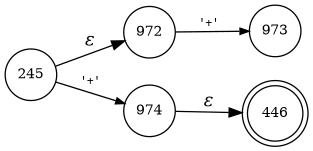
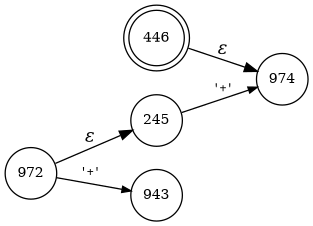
node "973": label "973" -> "943"
edge "245" -> "972": reversed
edge "974" -> "446": reversed
